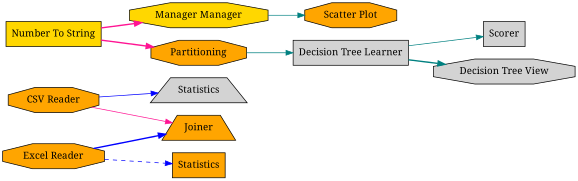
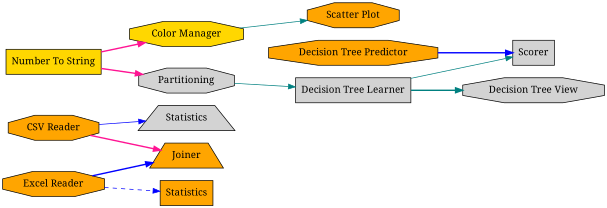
node "Manager Manager": label "Manager Manager" -> "Color Manager"
node "Partitioning": fillcolor orange -> lightgrey
node "Decision Tree Predictor": added
edge "CSV Reader" -> "Joiner": style solid -> bold
